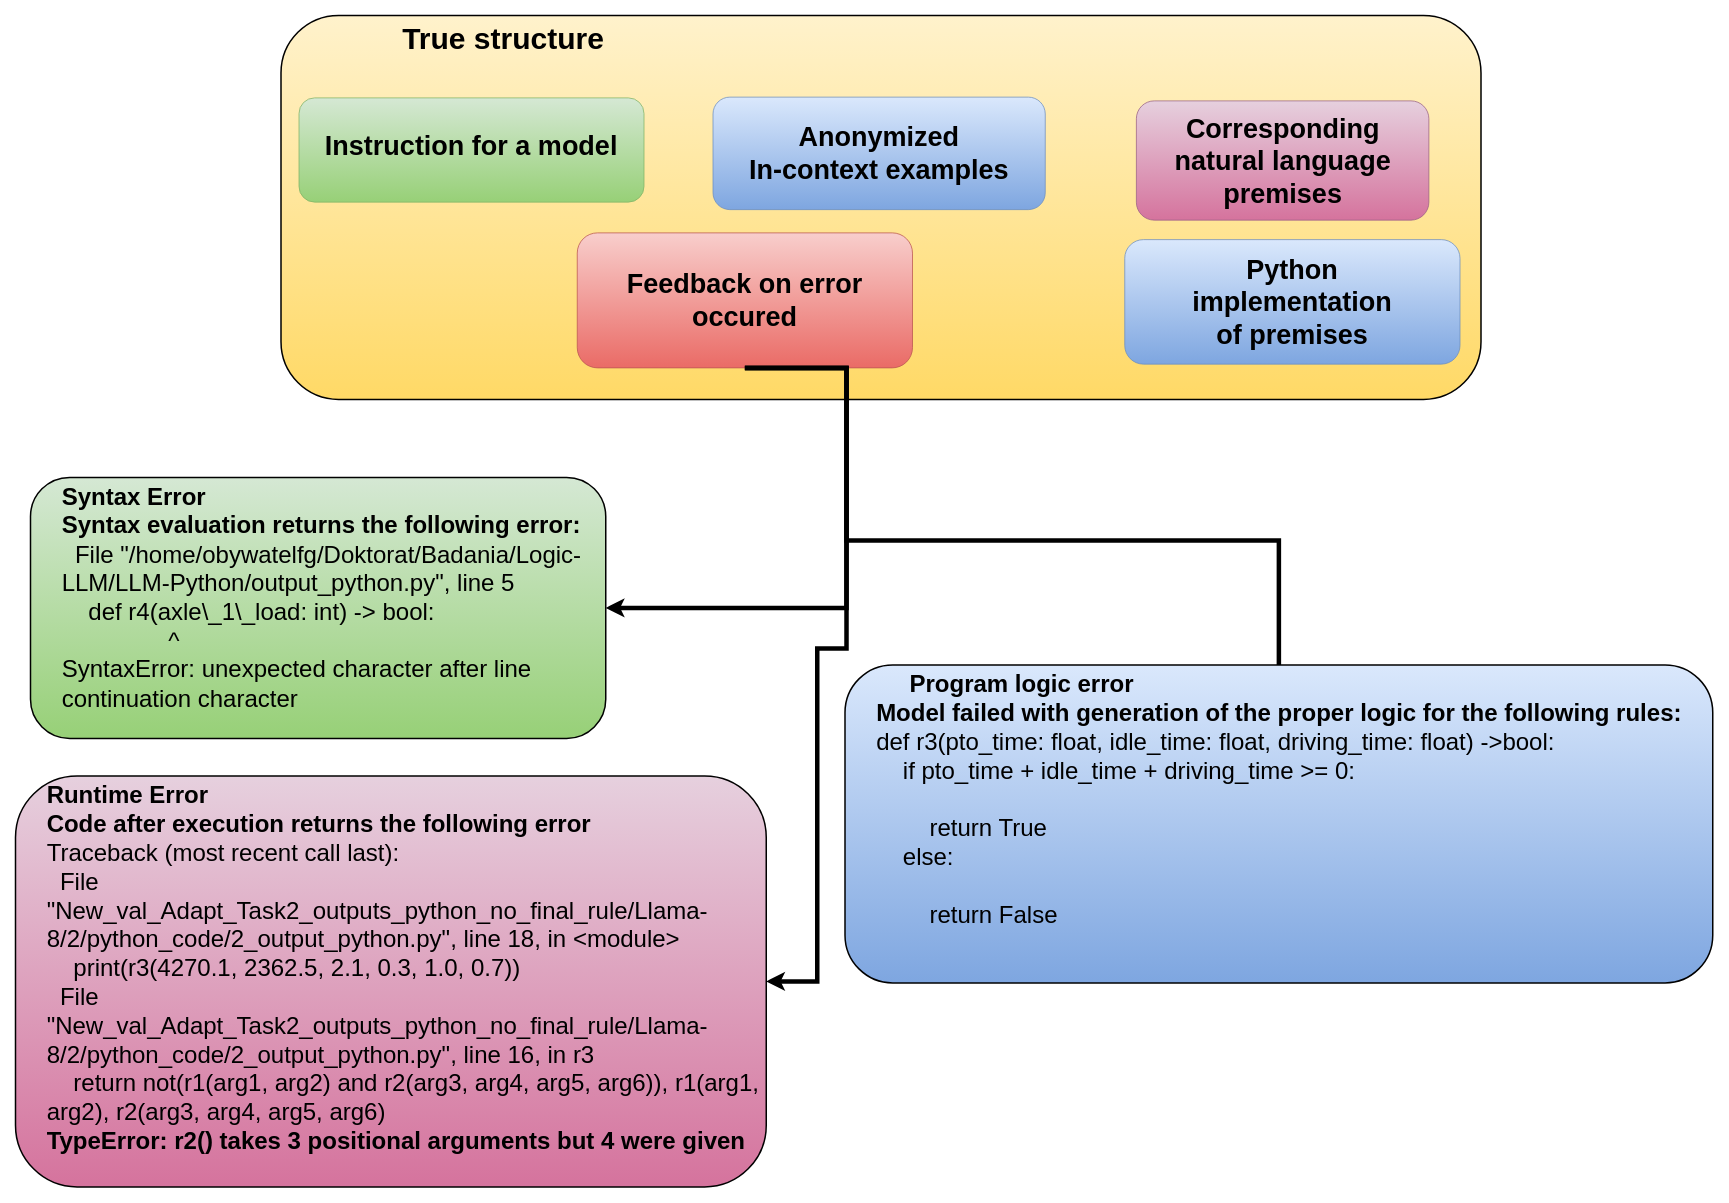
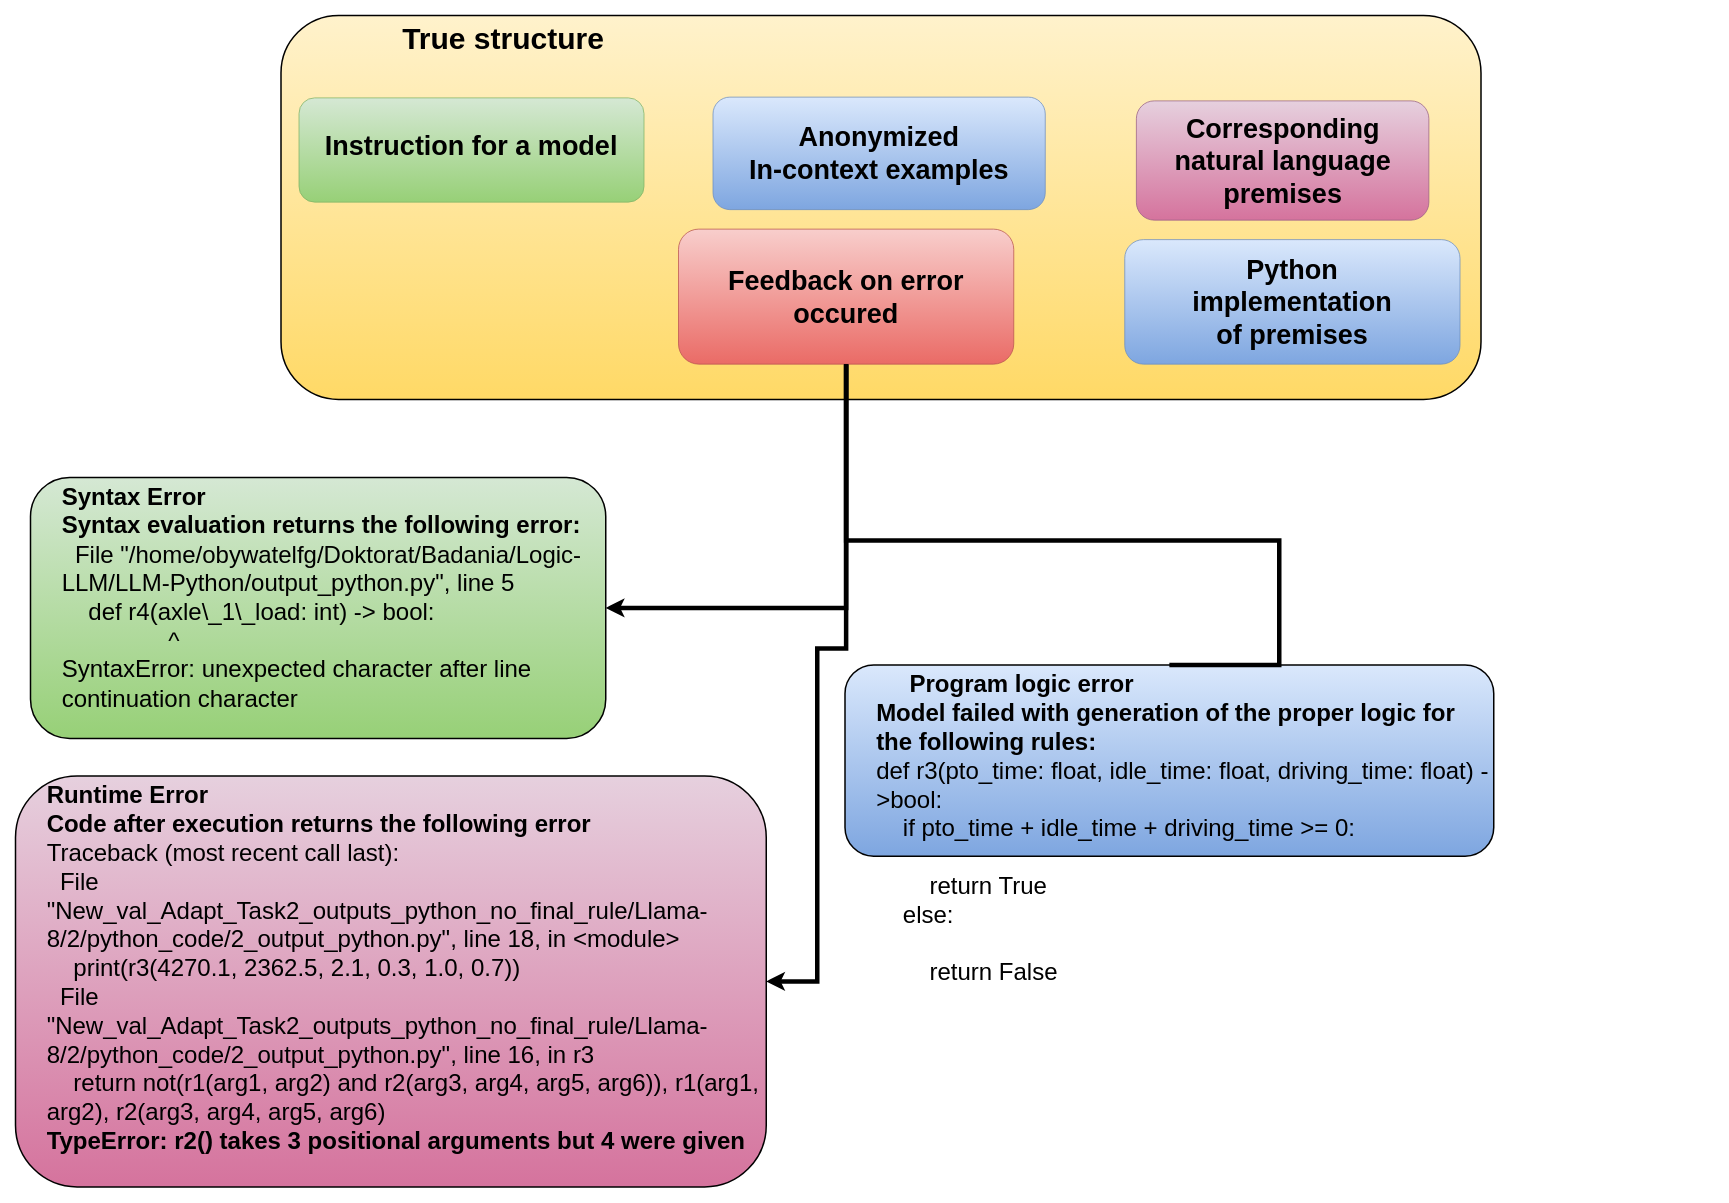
node "Feedback on error occured": moved (745, 300) -> (846, 297)
node "Program logic error Model failed with generation of the proper logic for the following rules: def r3(pto_time: float, idle_time: float, driving_time: float) ->bool: if pto_time + idle_time + driving_time >= 0: return True else: return False": size 868x318 -> 649x191
